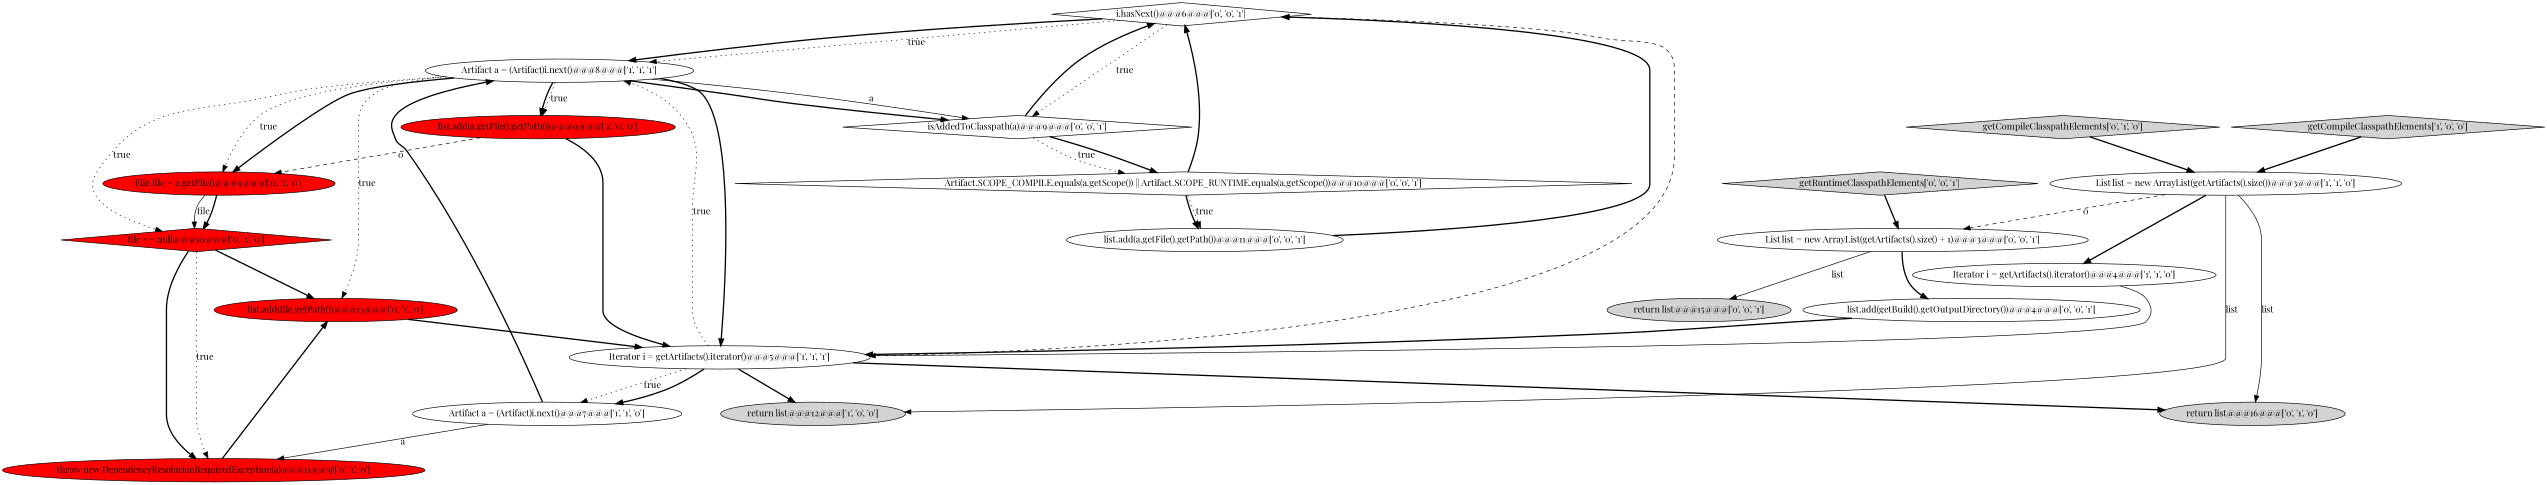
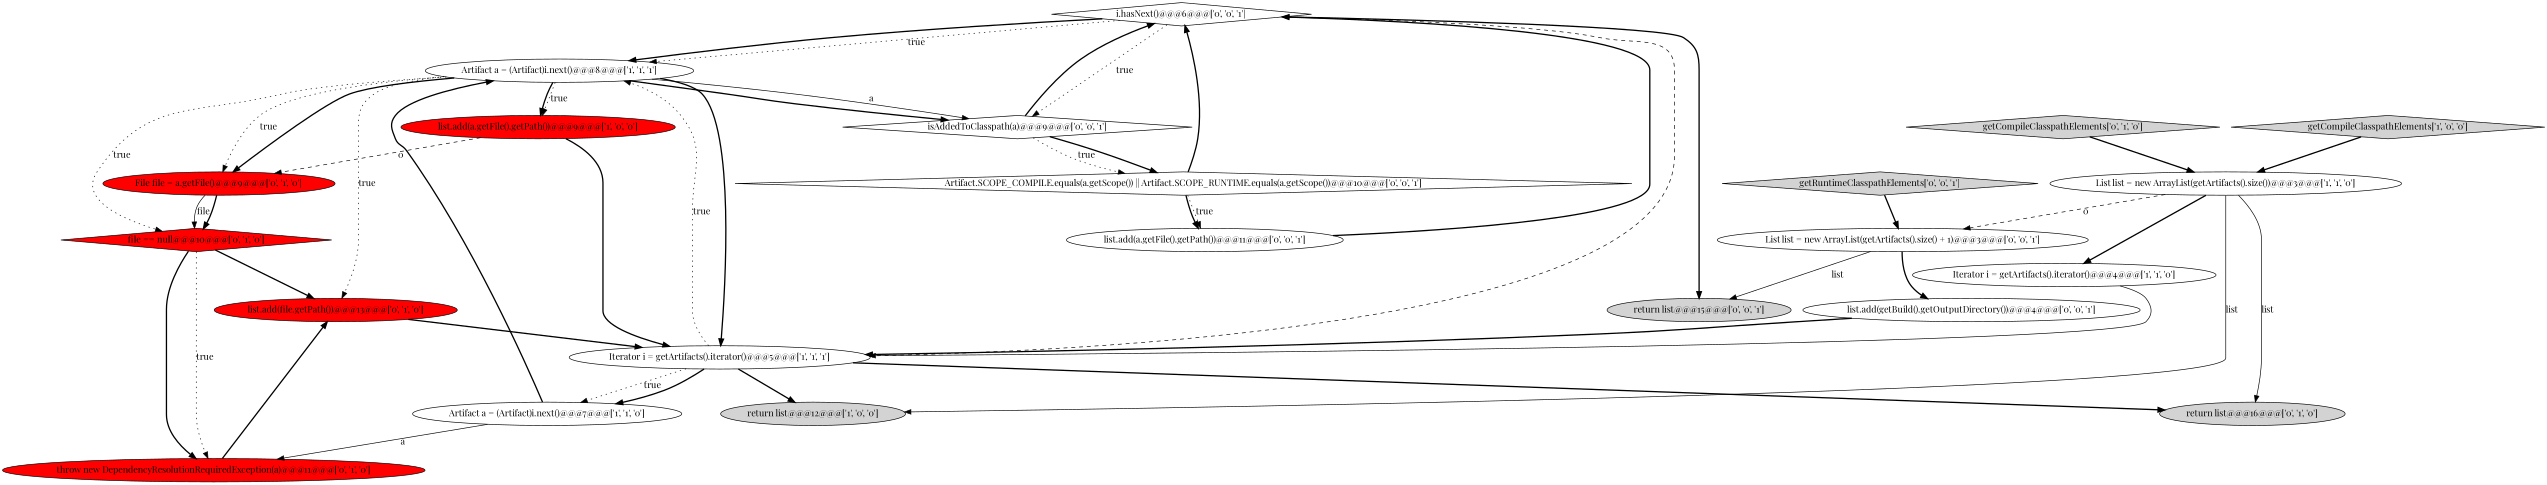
edge "i.hasNext()@@@6@@@['0', '0', '1']" -> "return list@@@15@@@['0', '0', '1']": added
